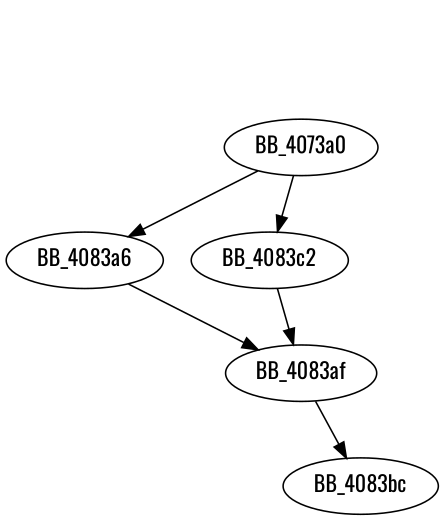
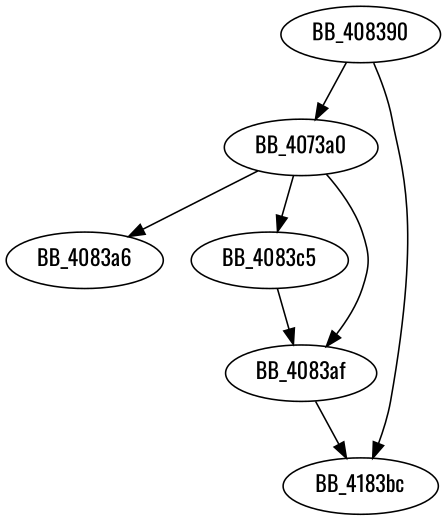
node "BB_408390": added
node "BB_4083c2": label "BB_4083c2" -> "BB_4083c5"
edge "BB_4083a6" -> "BB_4083af": now "BB_4073a0" -> "BB_4083af"
node "BB_4083bc": label "BB_4083bc" -> "BB_4183bc"
